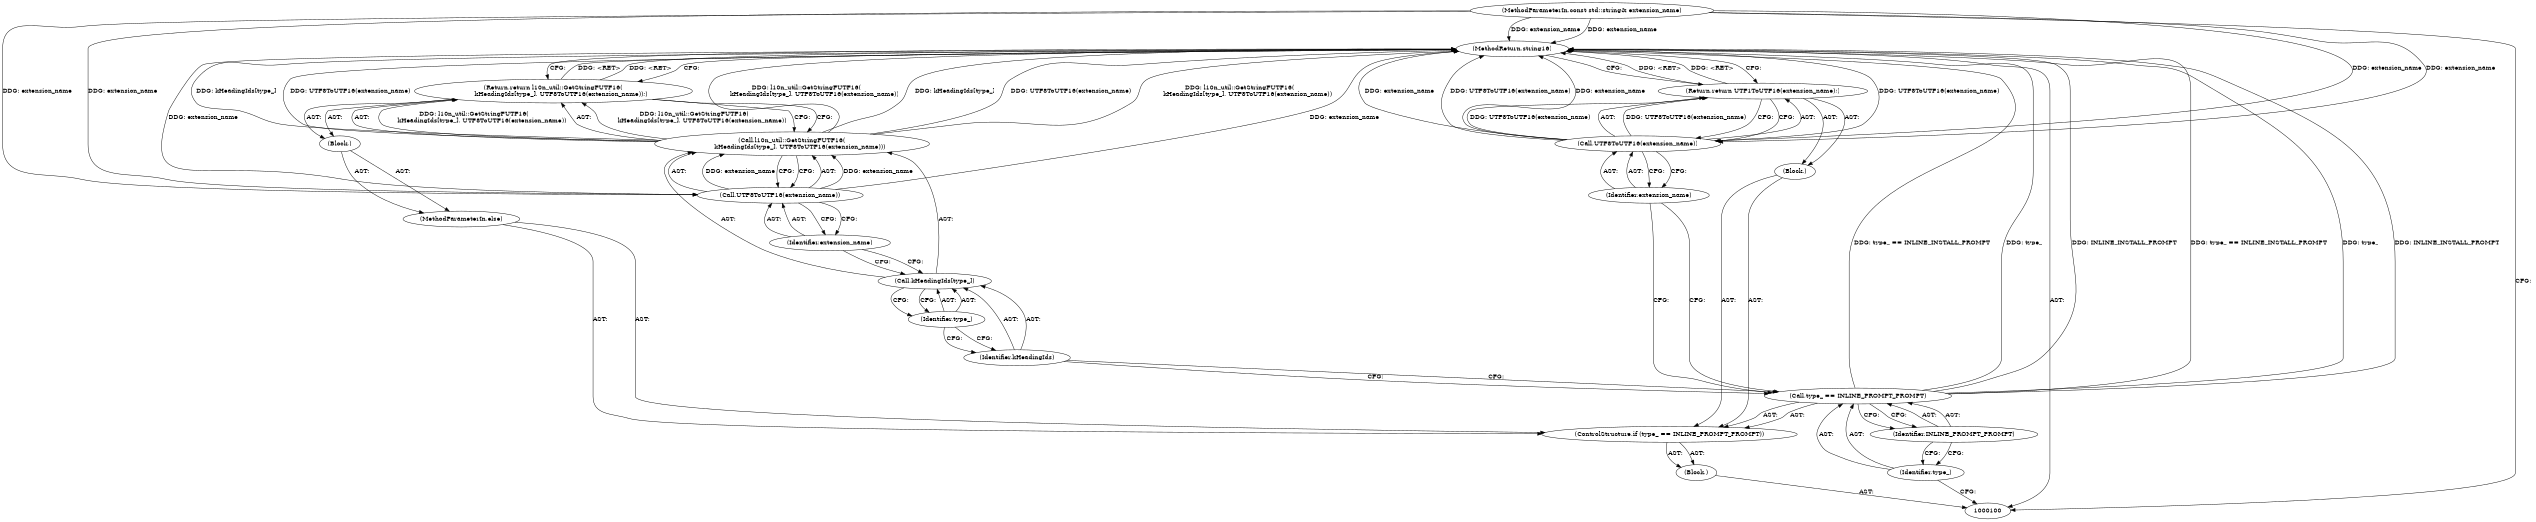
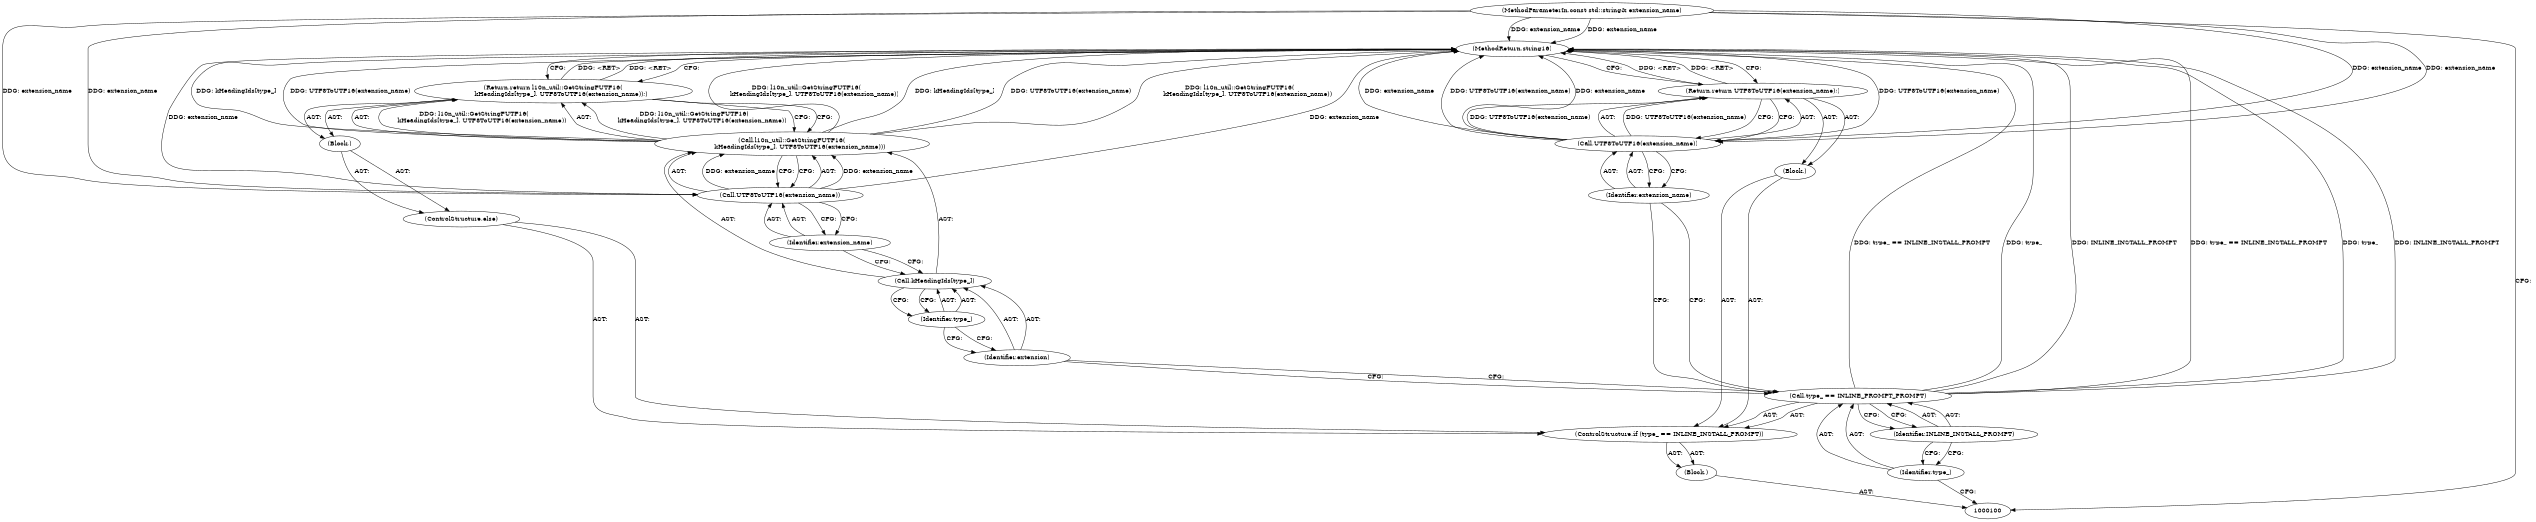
edge "(MethodReturn,string16)" -> "1000100": removed, label "AST:"
node "(Return,return UTF1ToUTF16(extension_name);)": label "(Return,return UTF1ToUTF16(extension_name);)" -> "(Return,return UTF8ToUTF16(extension_name);)"
node "(MethodParameterIn,else)": label "(MethodParameterIn,else)" -> "(ControlStructure,else)"
node "(Identifier,kHeadingIds)": label "(Identifier,kHeadingIds)" -> "(Identifier,extension)"
node "(ControlStructure,if (type_ == INLINE_PROMPT_PROMPT))": label "(ControlStructure,if (type_ == INLINE_PROMPT_PROMPT))" -> "(ControlStructure,if (type_ == INLINE_INSTALL_PROMPT))"
node "(Identifier,INLINE_PROMPT_PROMPT)": label "(Identifier,INLINE_PROMPT_PROMPT)" -> "(Identifier,INLINE_INSTALL_PROMPT)"
